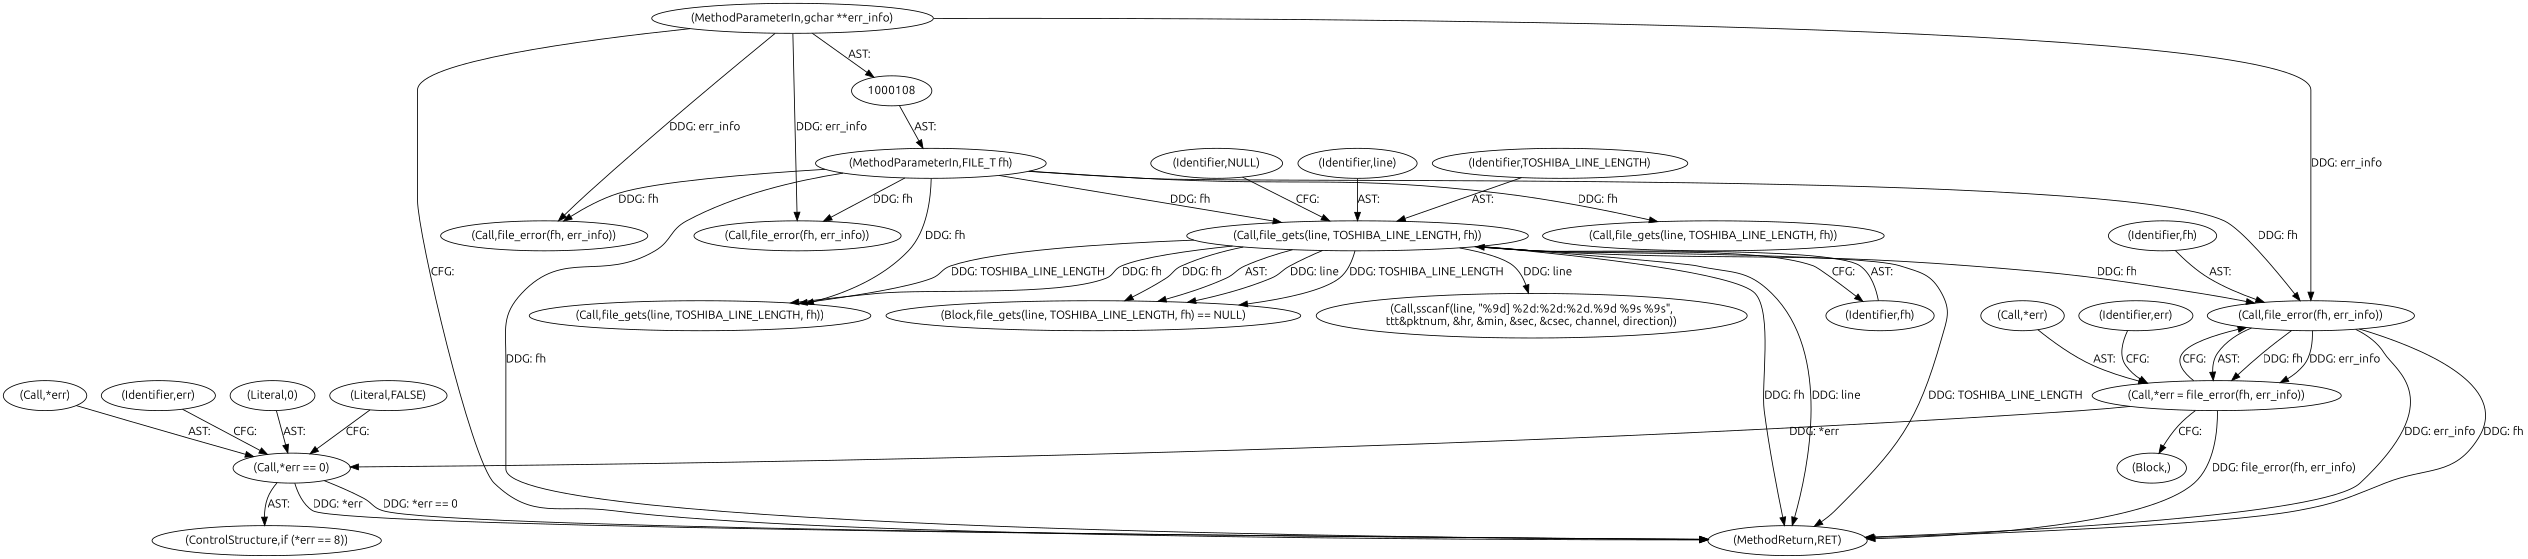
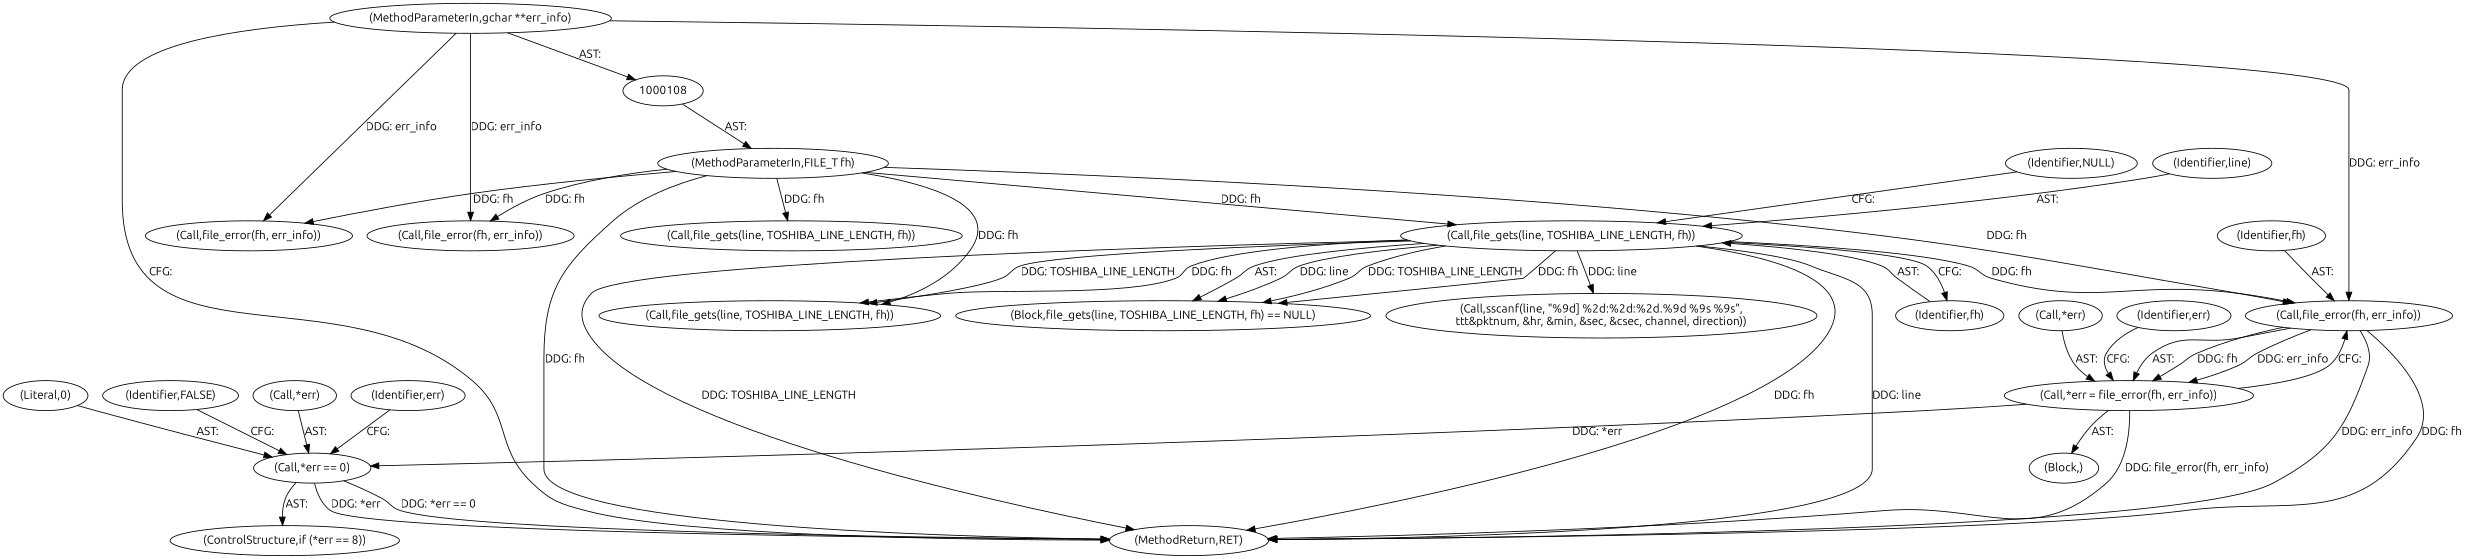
node "(Identifier,TOSHIBA_LINE_LENGTH)": removed
node "(Literal,FALSE)": label "(Literal,FALSE)" -> "(Identifier,FALSE)"
edge "(Call,*err = file_error(fh, err_info))" -> "(Block,)": label "CFG: " -> "AST: "
